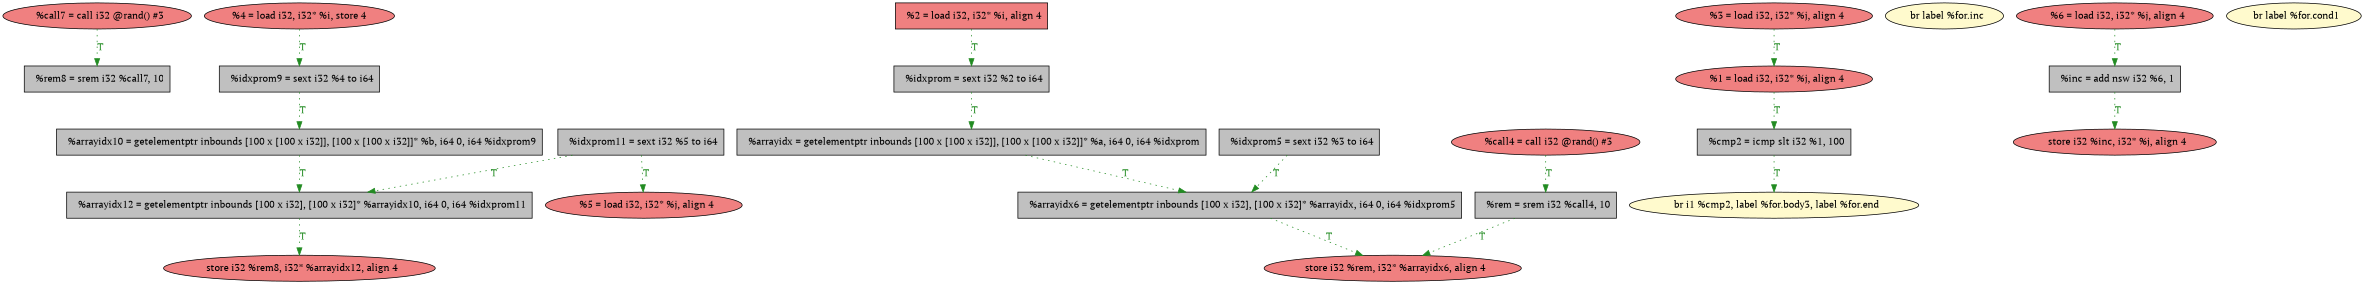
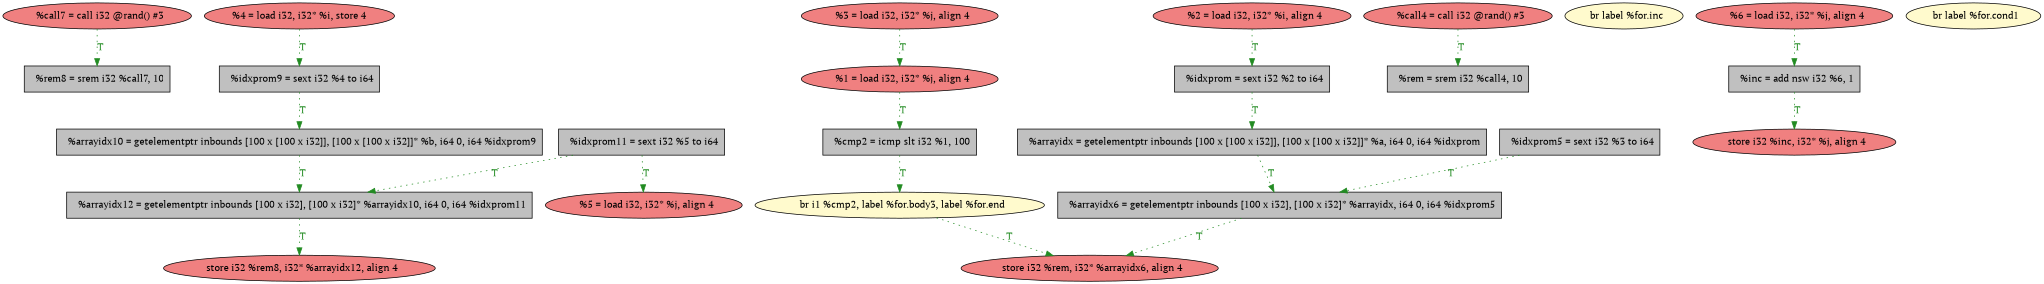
node "%2 = load i32, i32* %i, align 4": shape box -> ellipse
edge "%rem = srem i32 %call4, 10" -> "store i32 %rem, i32* %arrayidx6, align 4": now "br i1 %cmp2, label %for.body3, label %for.end" -> "store i32 %rem, i32* %arrayidx6, align 4"
